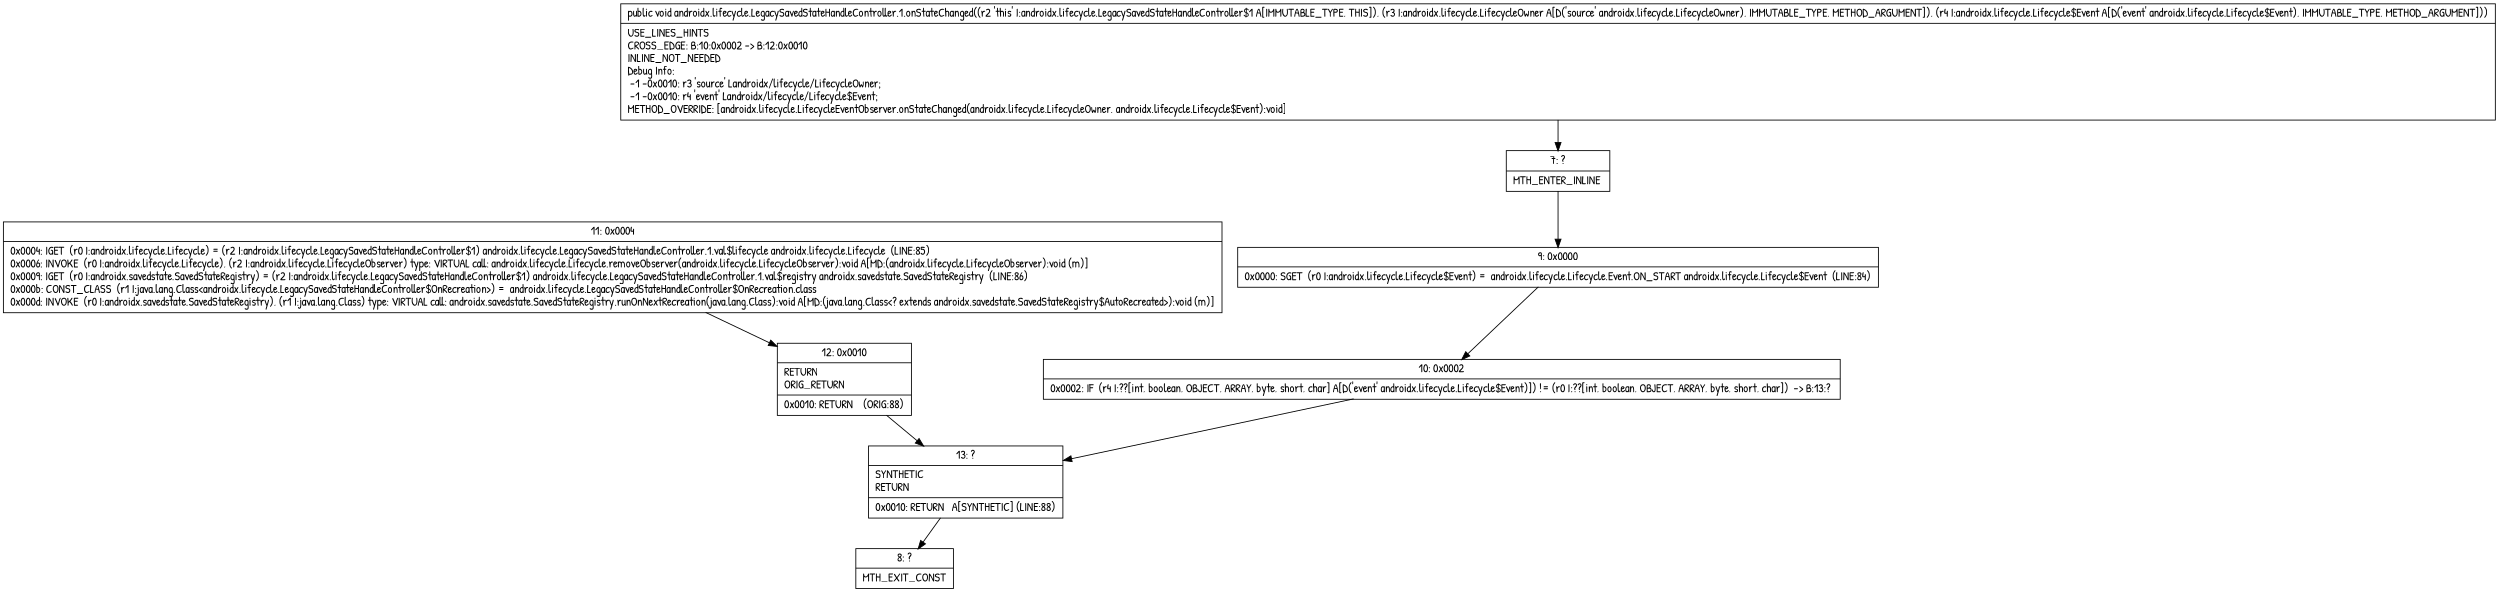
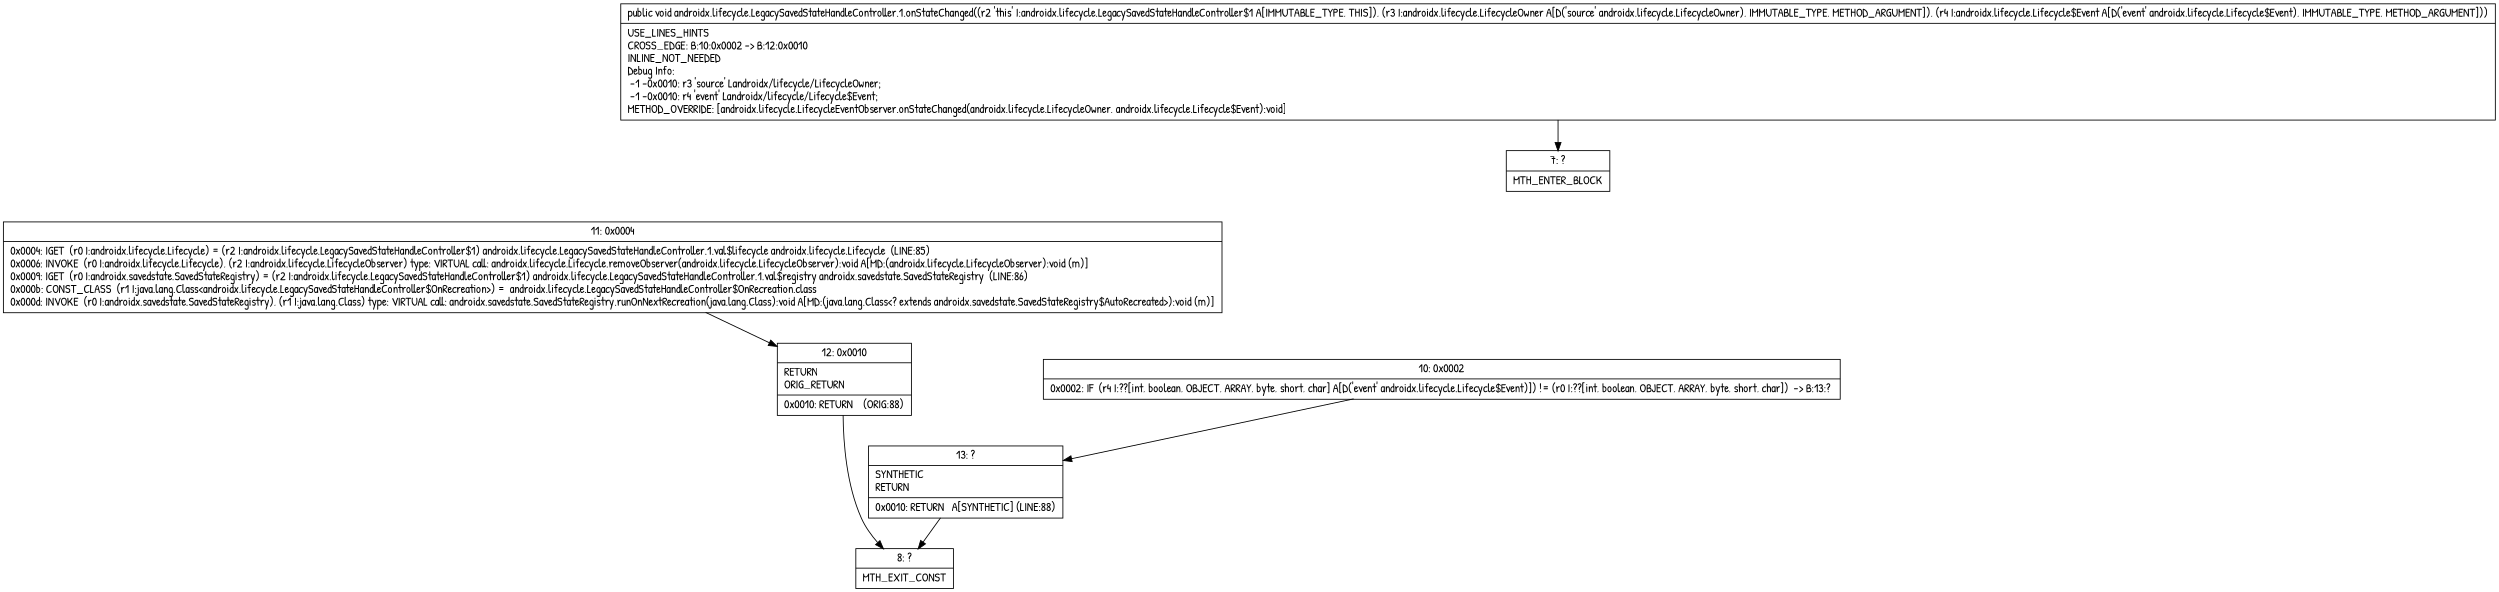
node "7: ?": text "MTH_ENTER_INLINE" -> "MTH_ENTER_BLOCK"
node "9: 0x0000": removed
edge "12: 0x0010" -> "13: ?": now "12: 0x0010" -> "8: ?"
